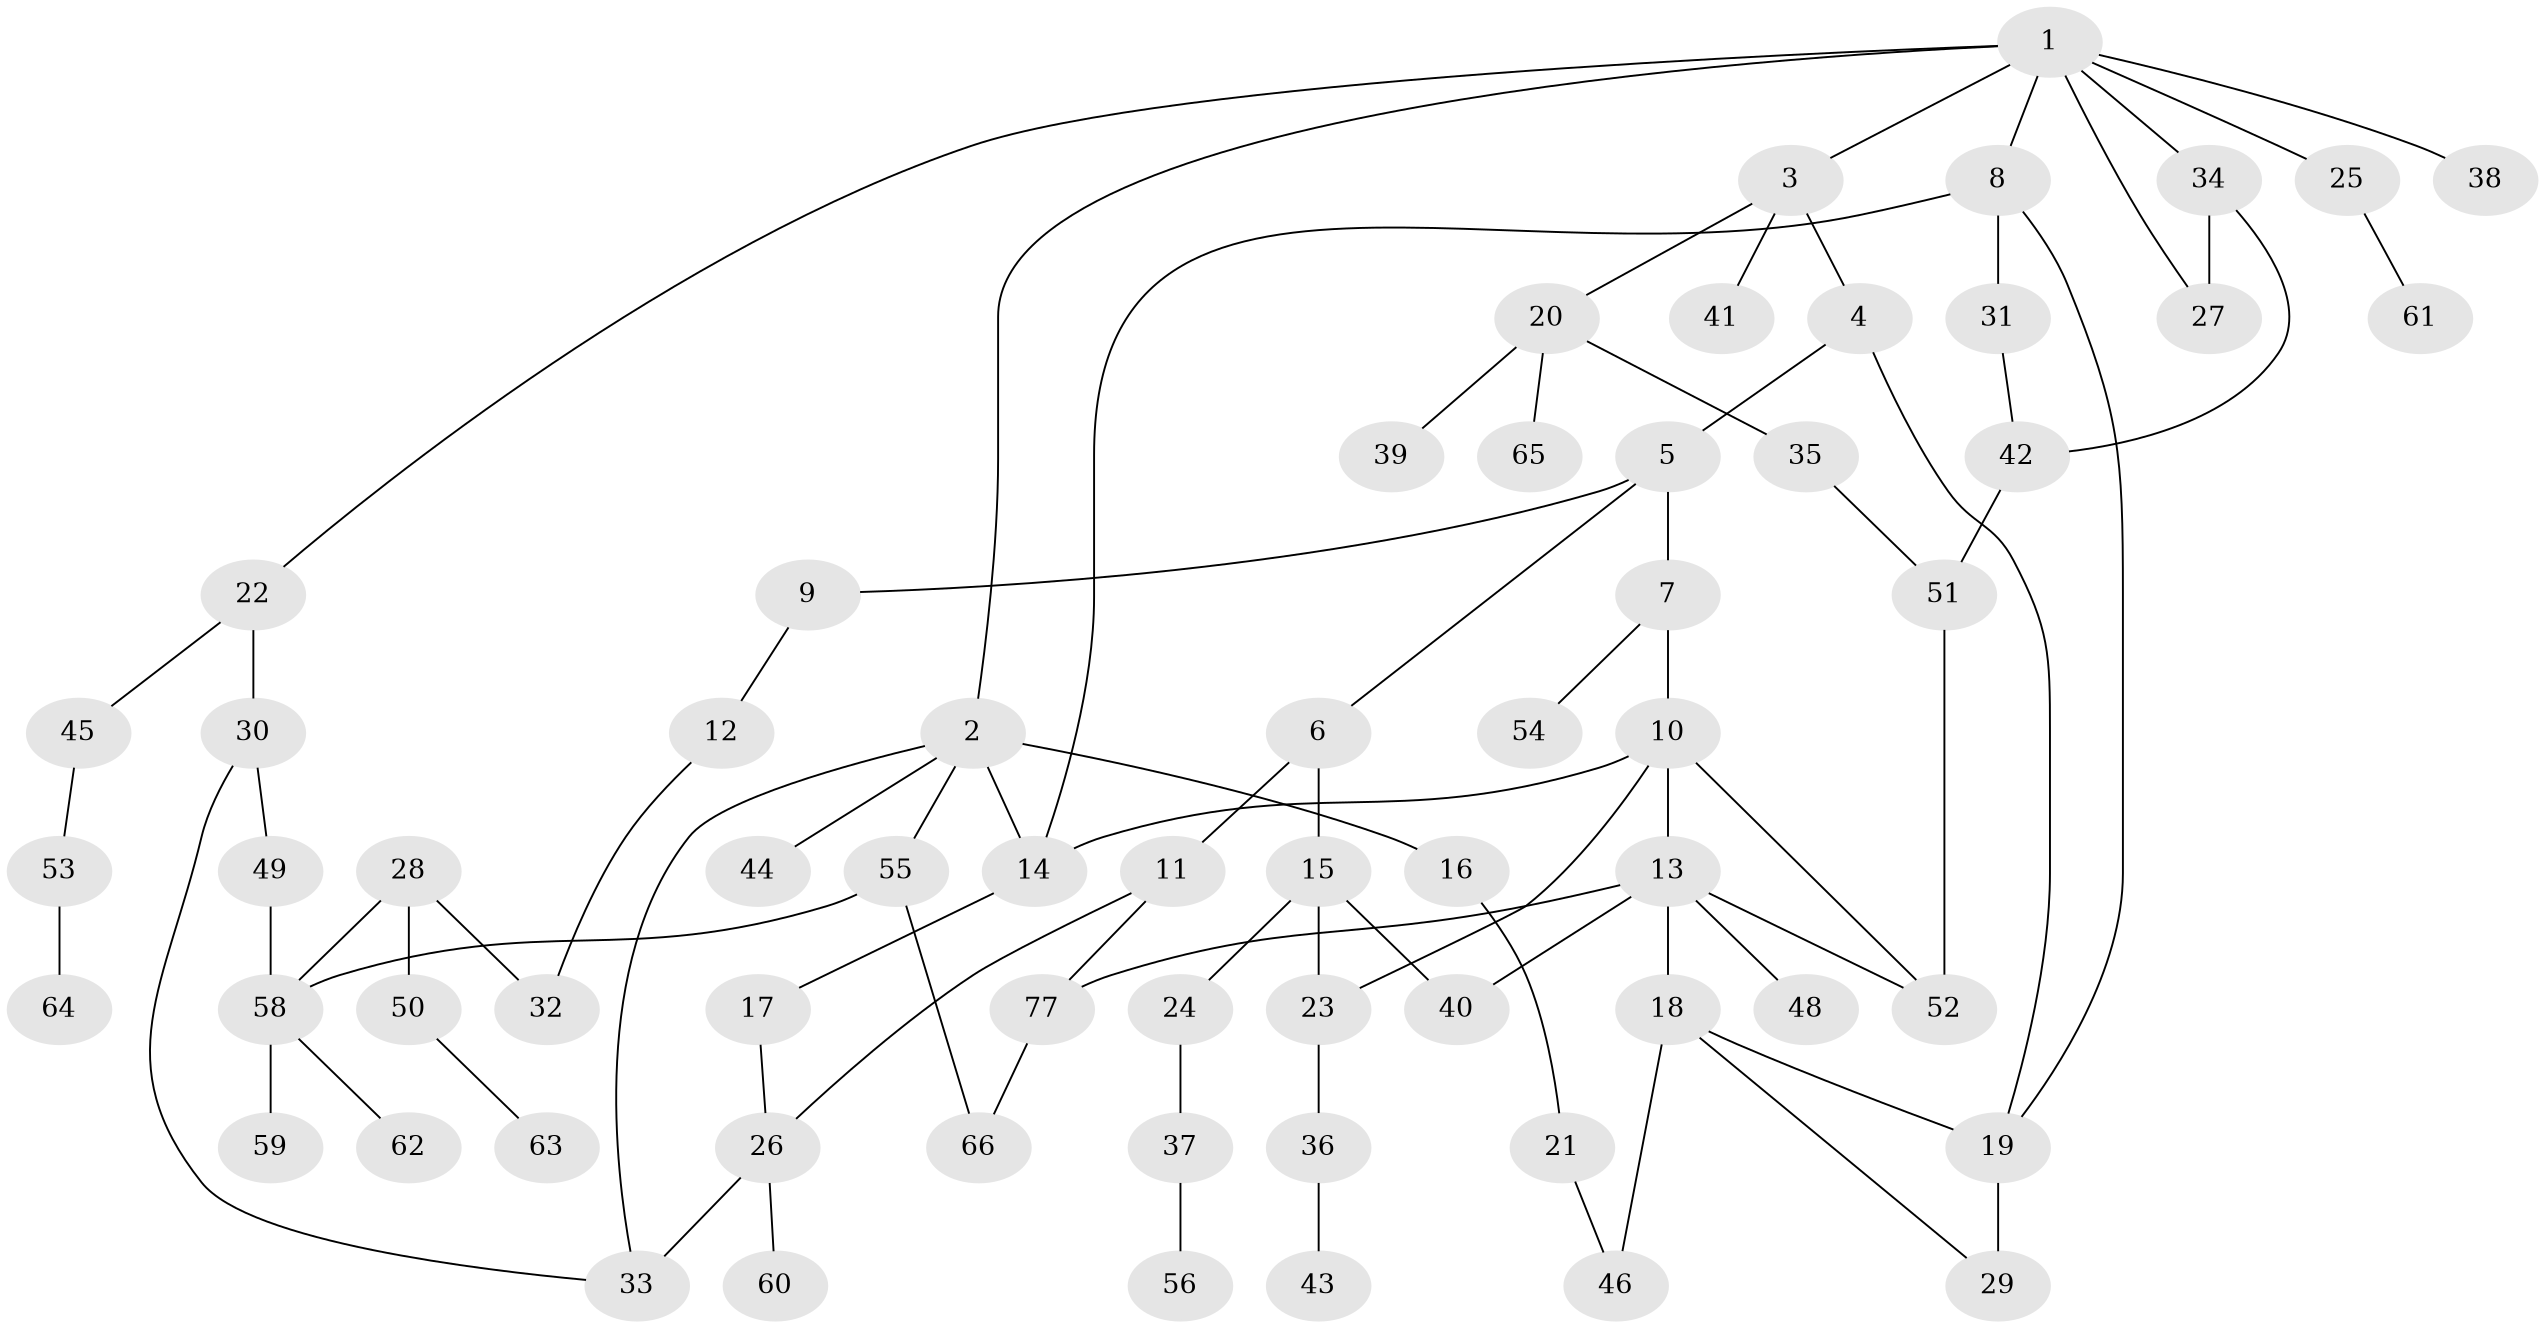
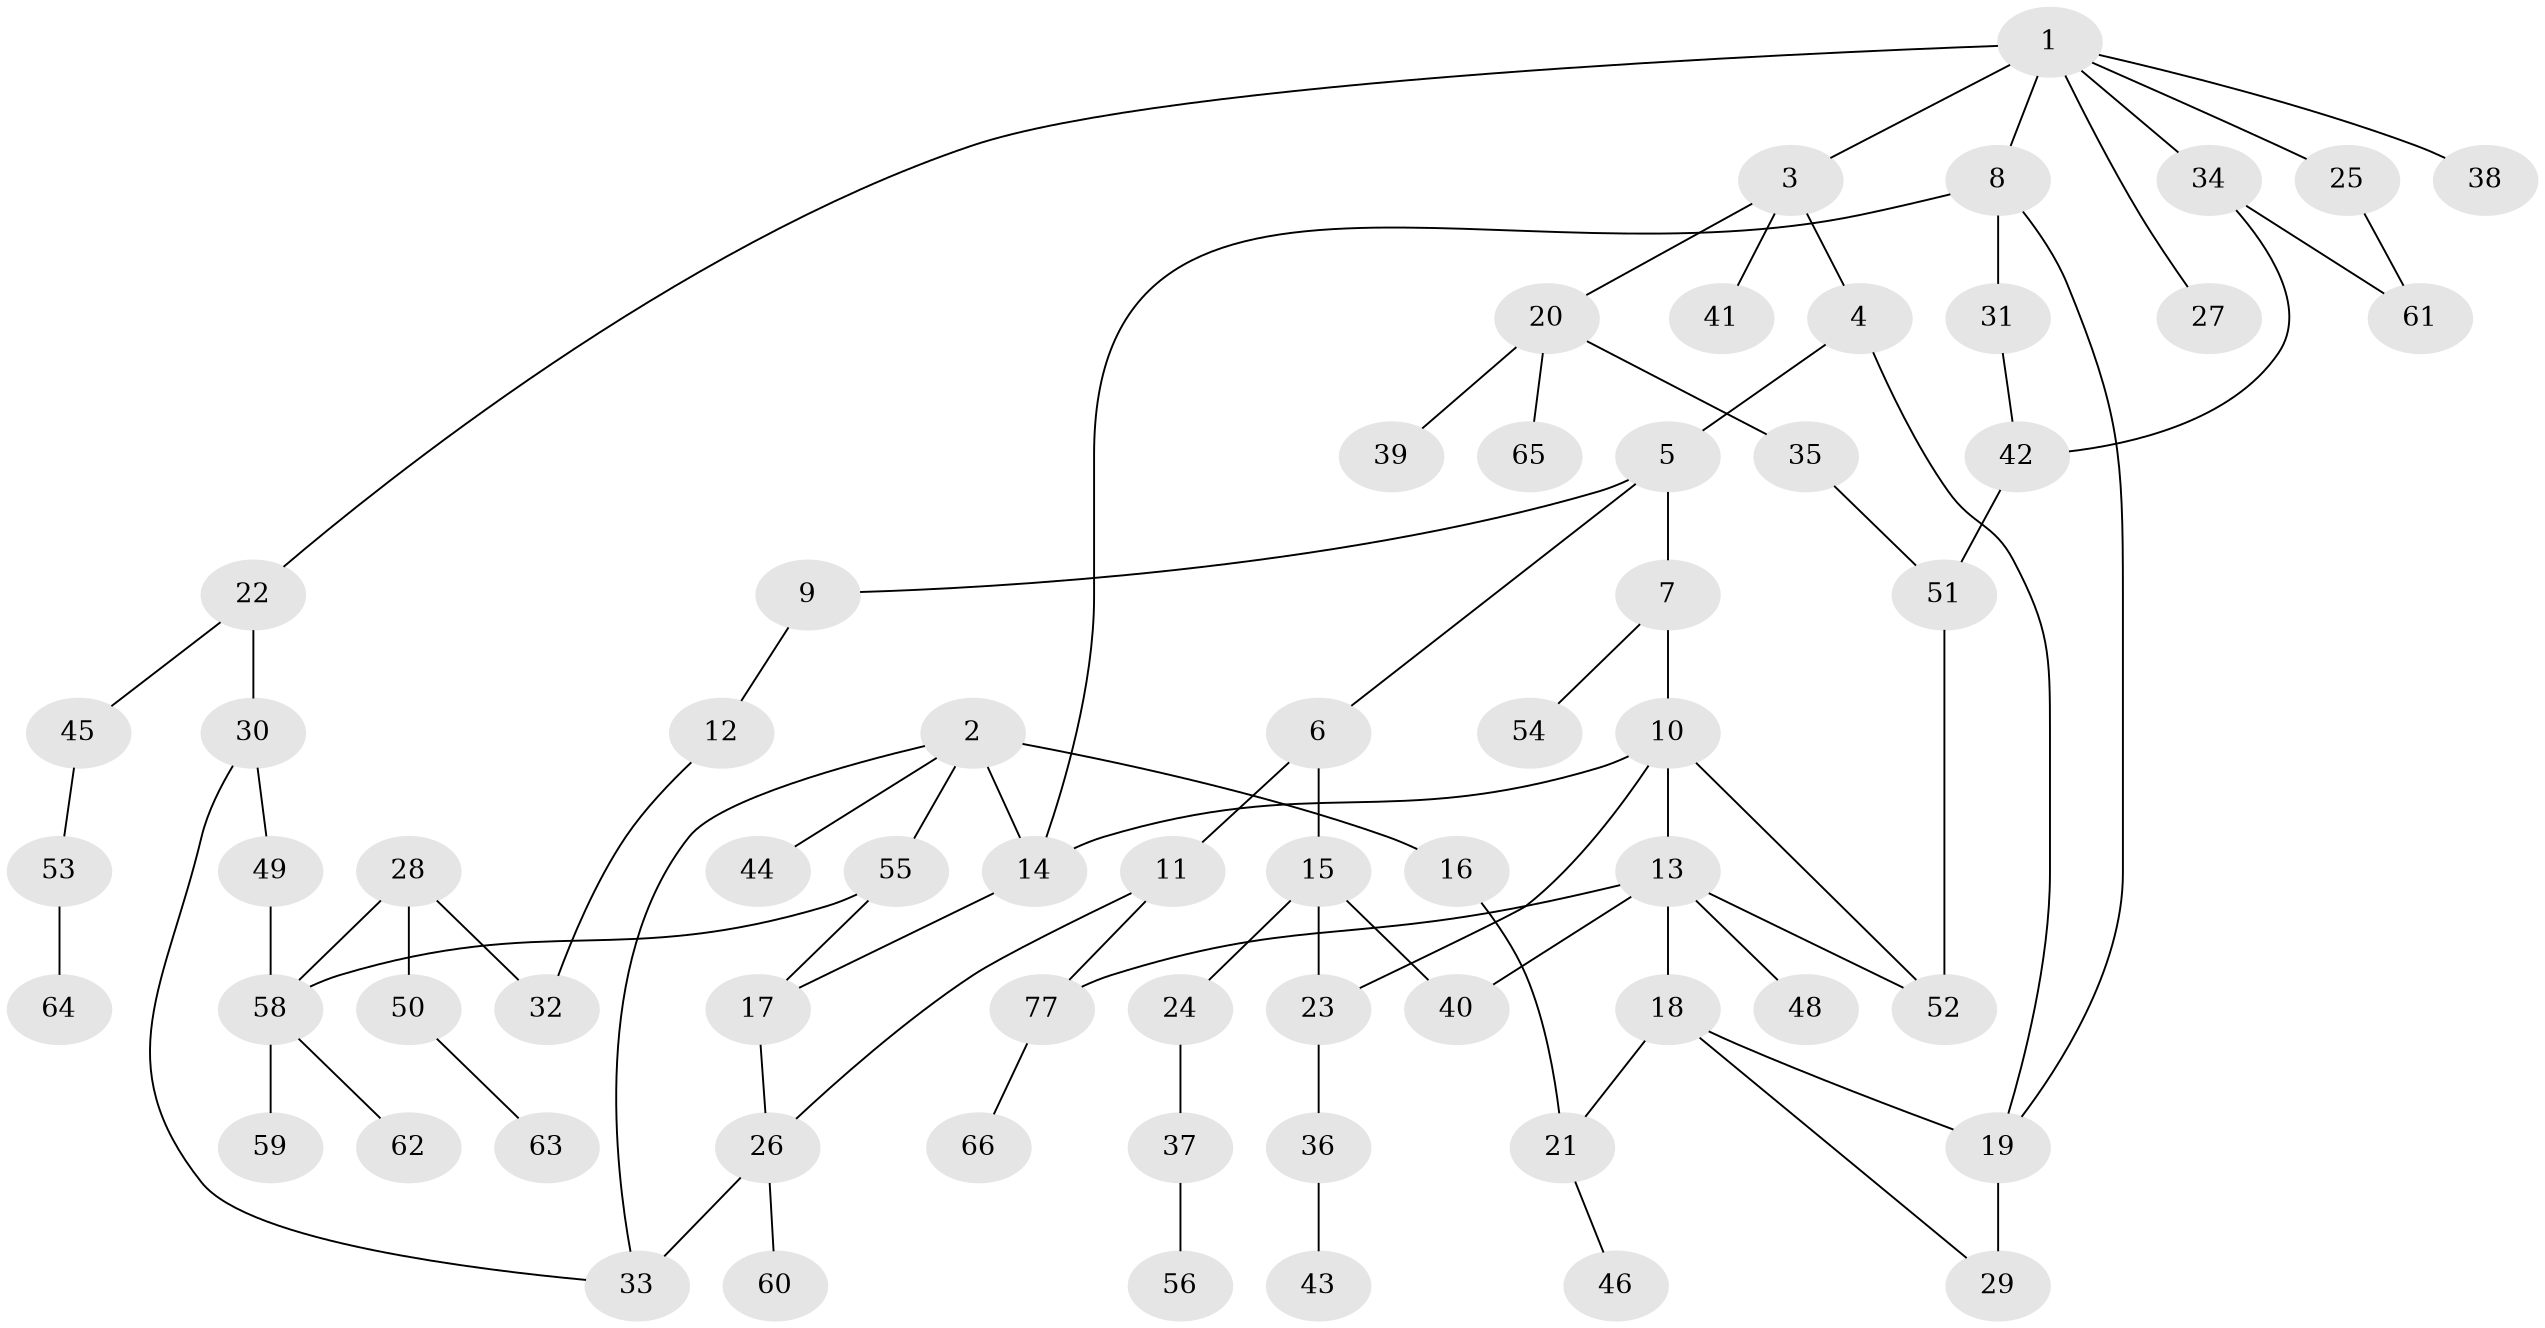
edge "1" -- "2": removed
edge "34" -- "27": now "34" -- "61"
edge "55" -- "66": now "55" -- "17"
edge "18" -- "46": now "18" -- "21"
